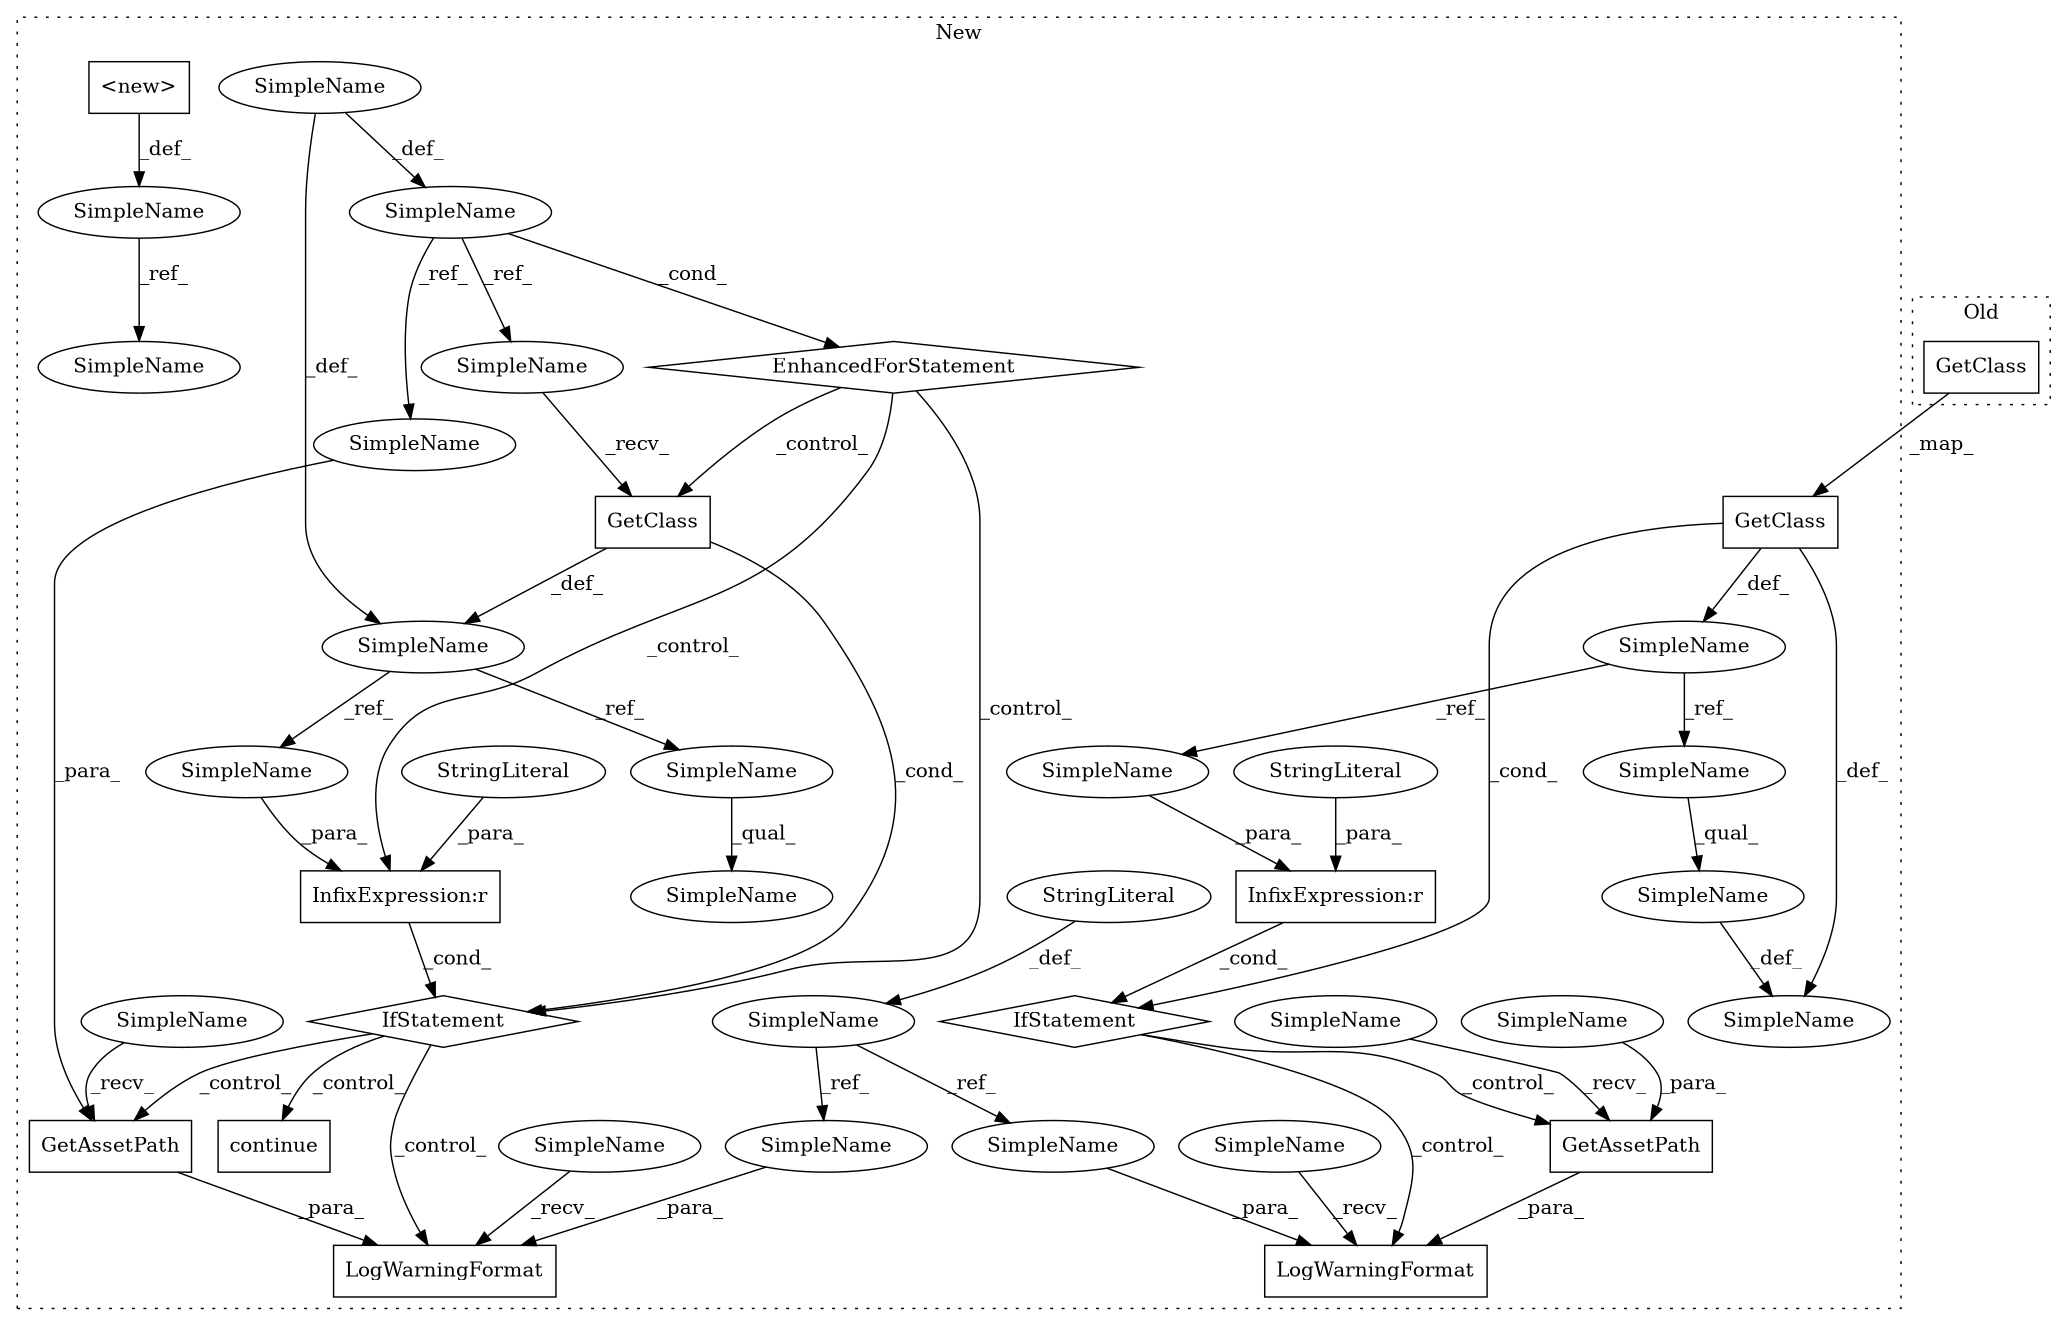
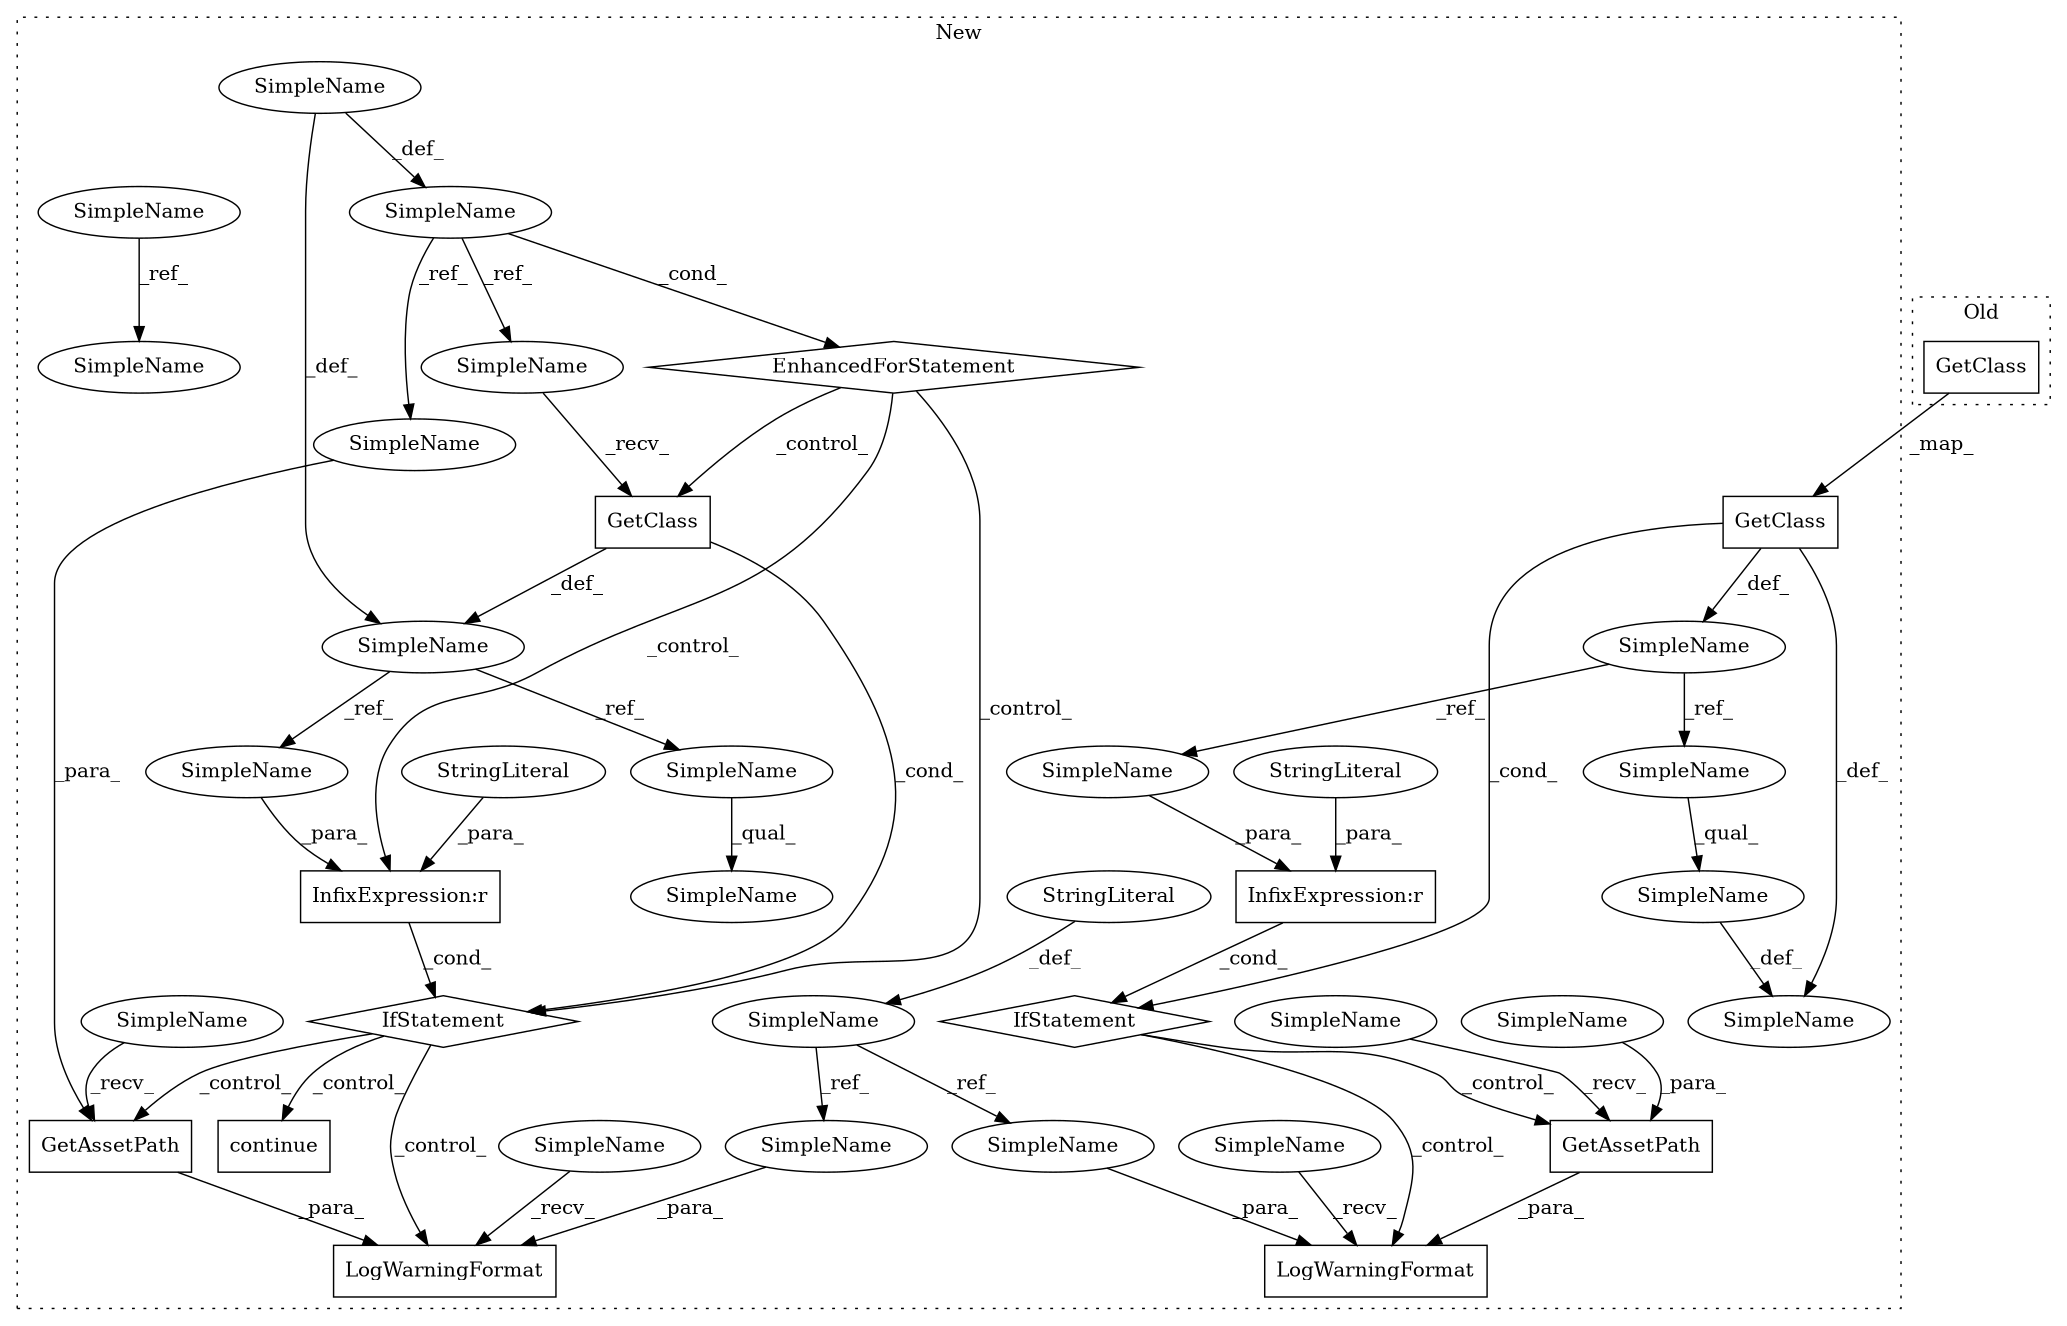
node "<new>": removed
